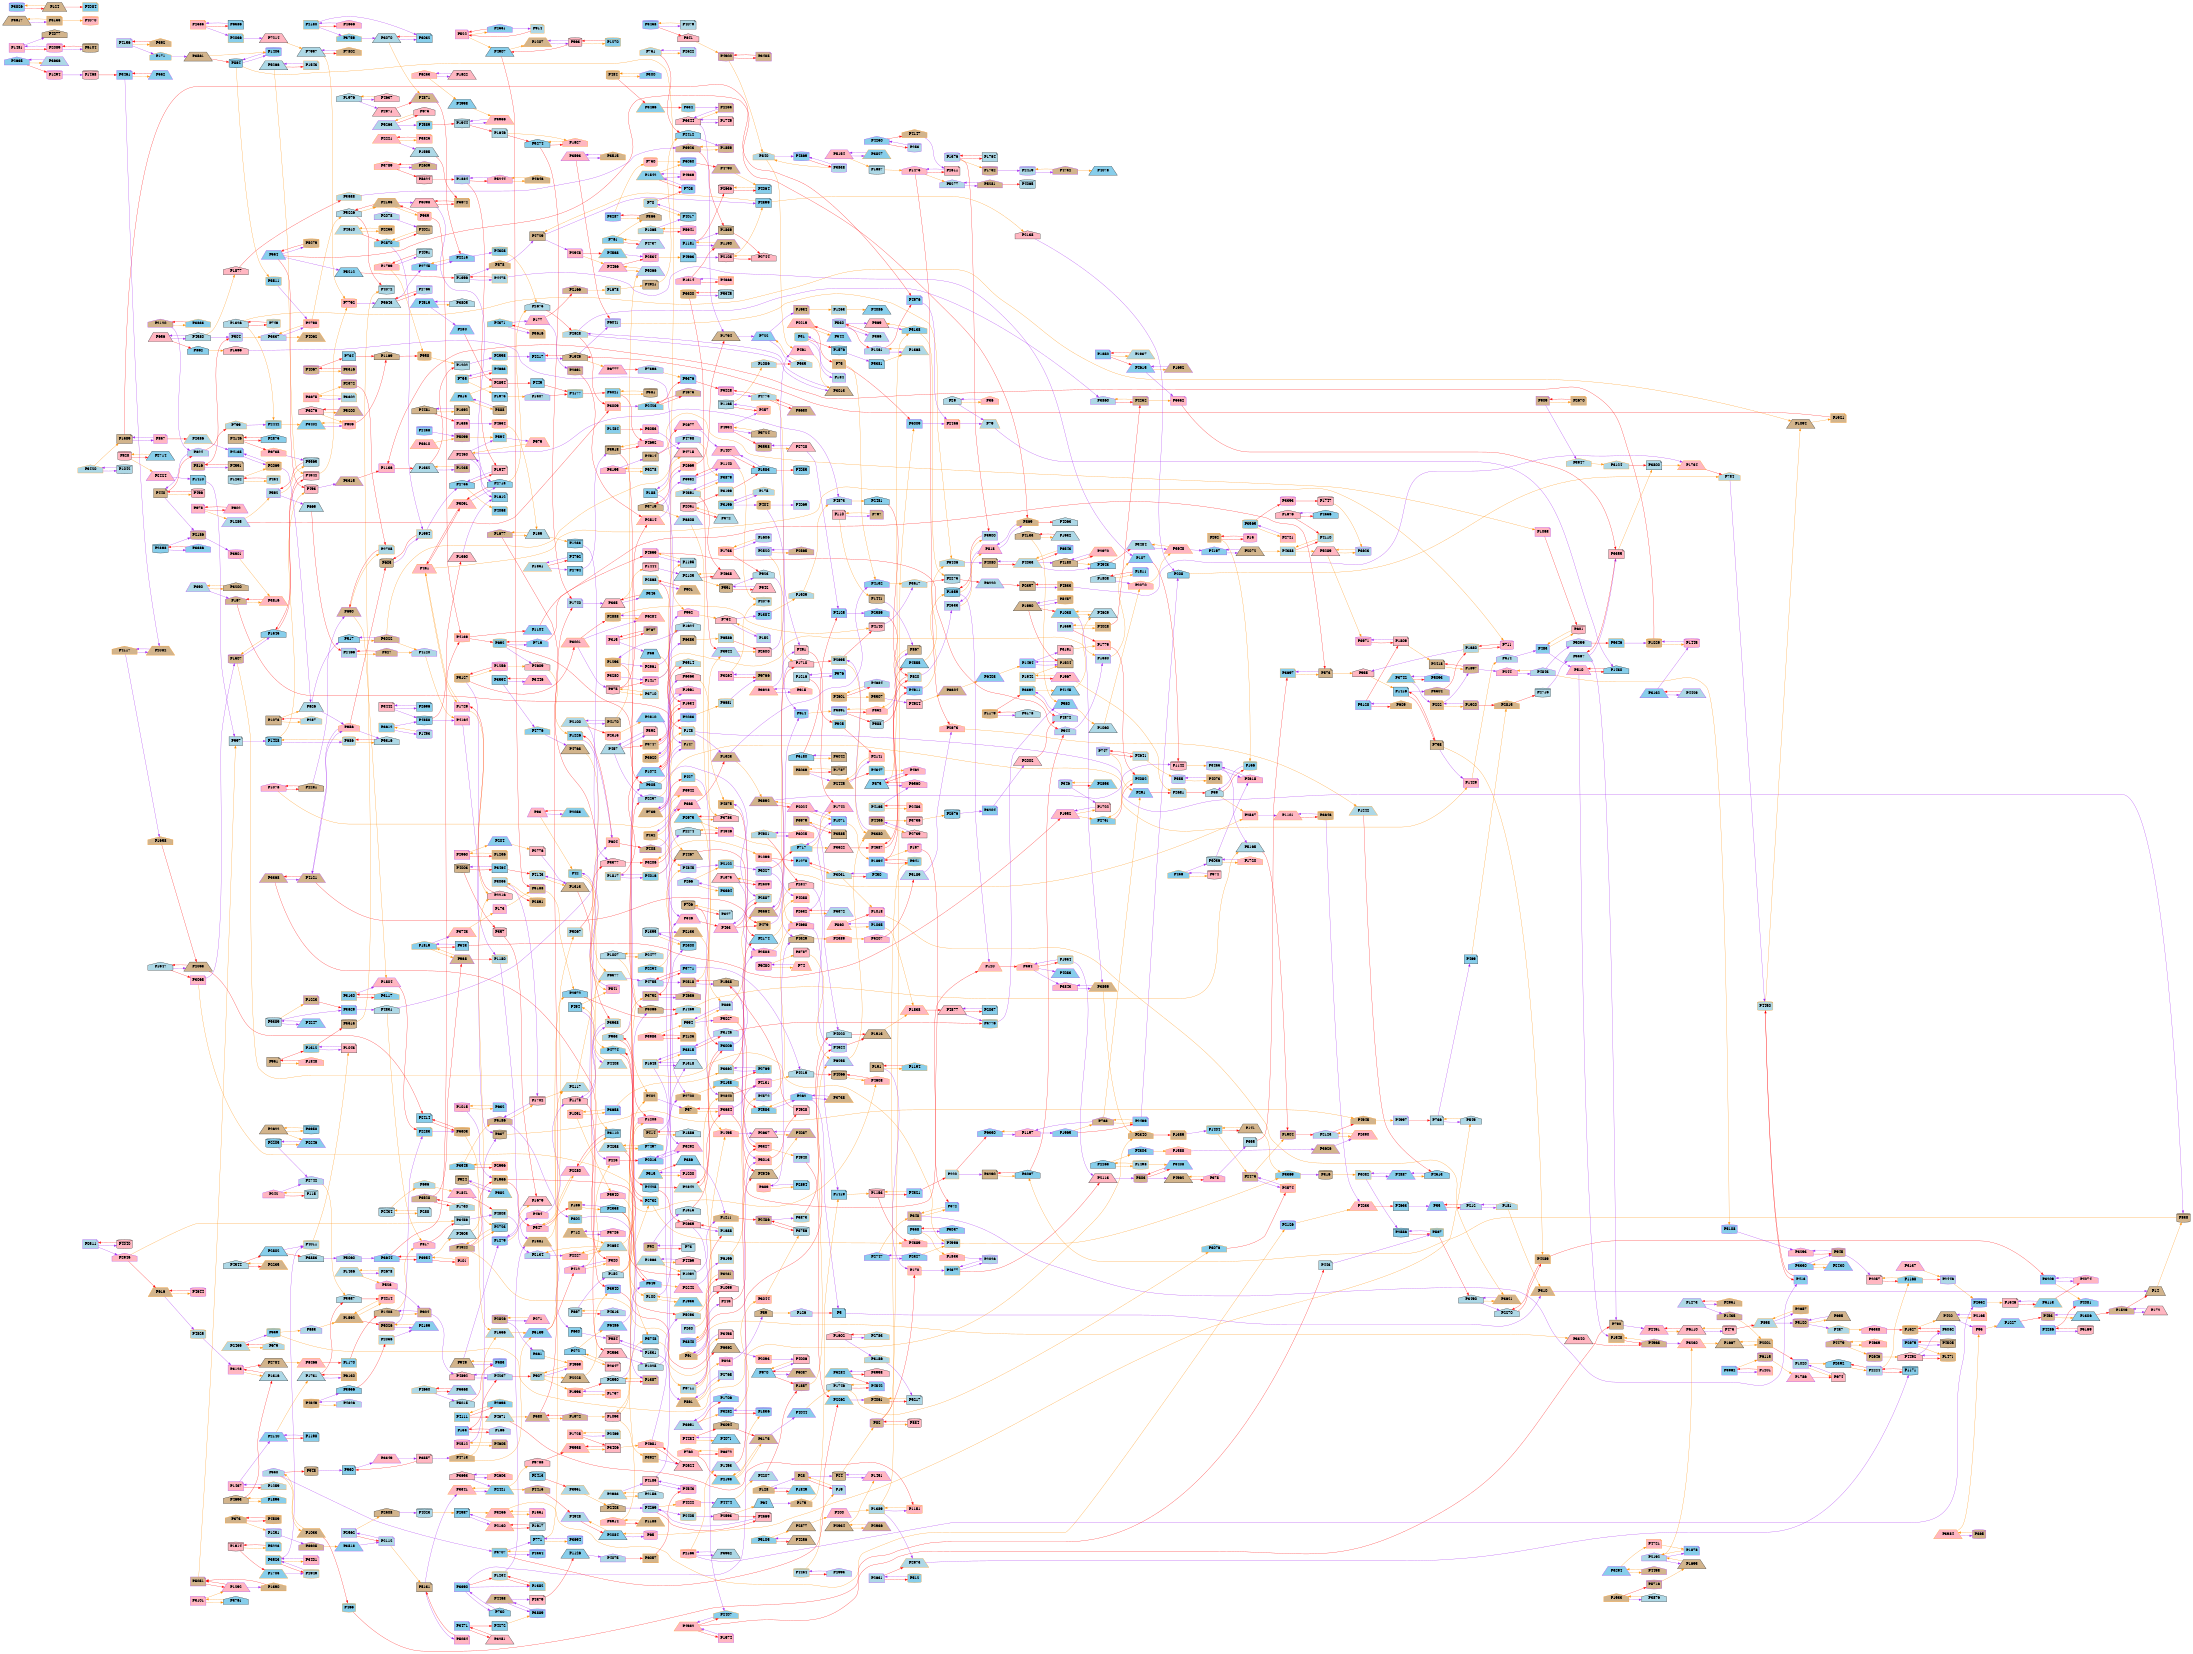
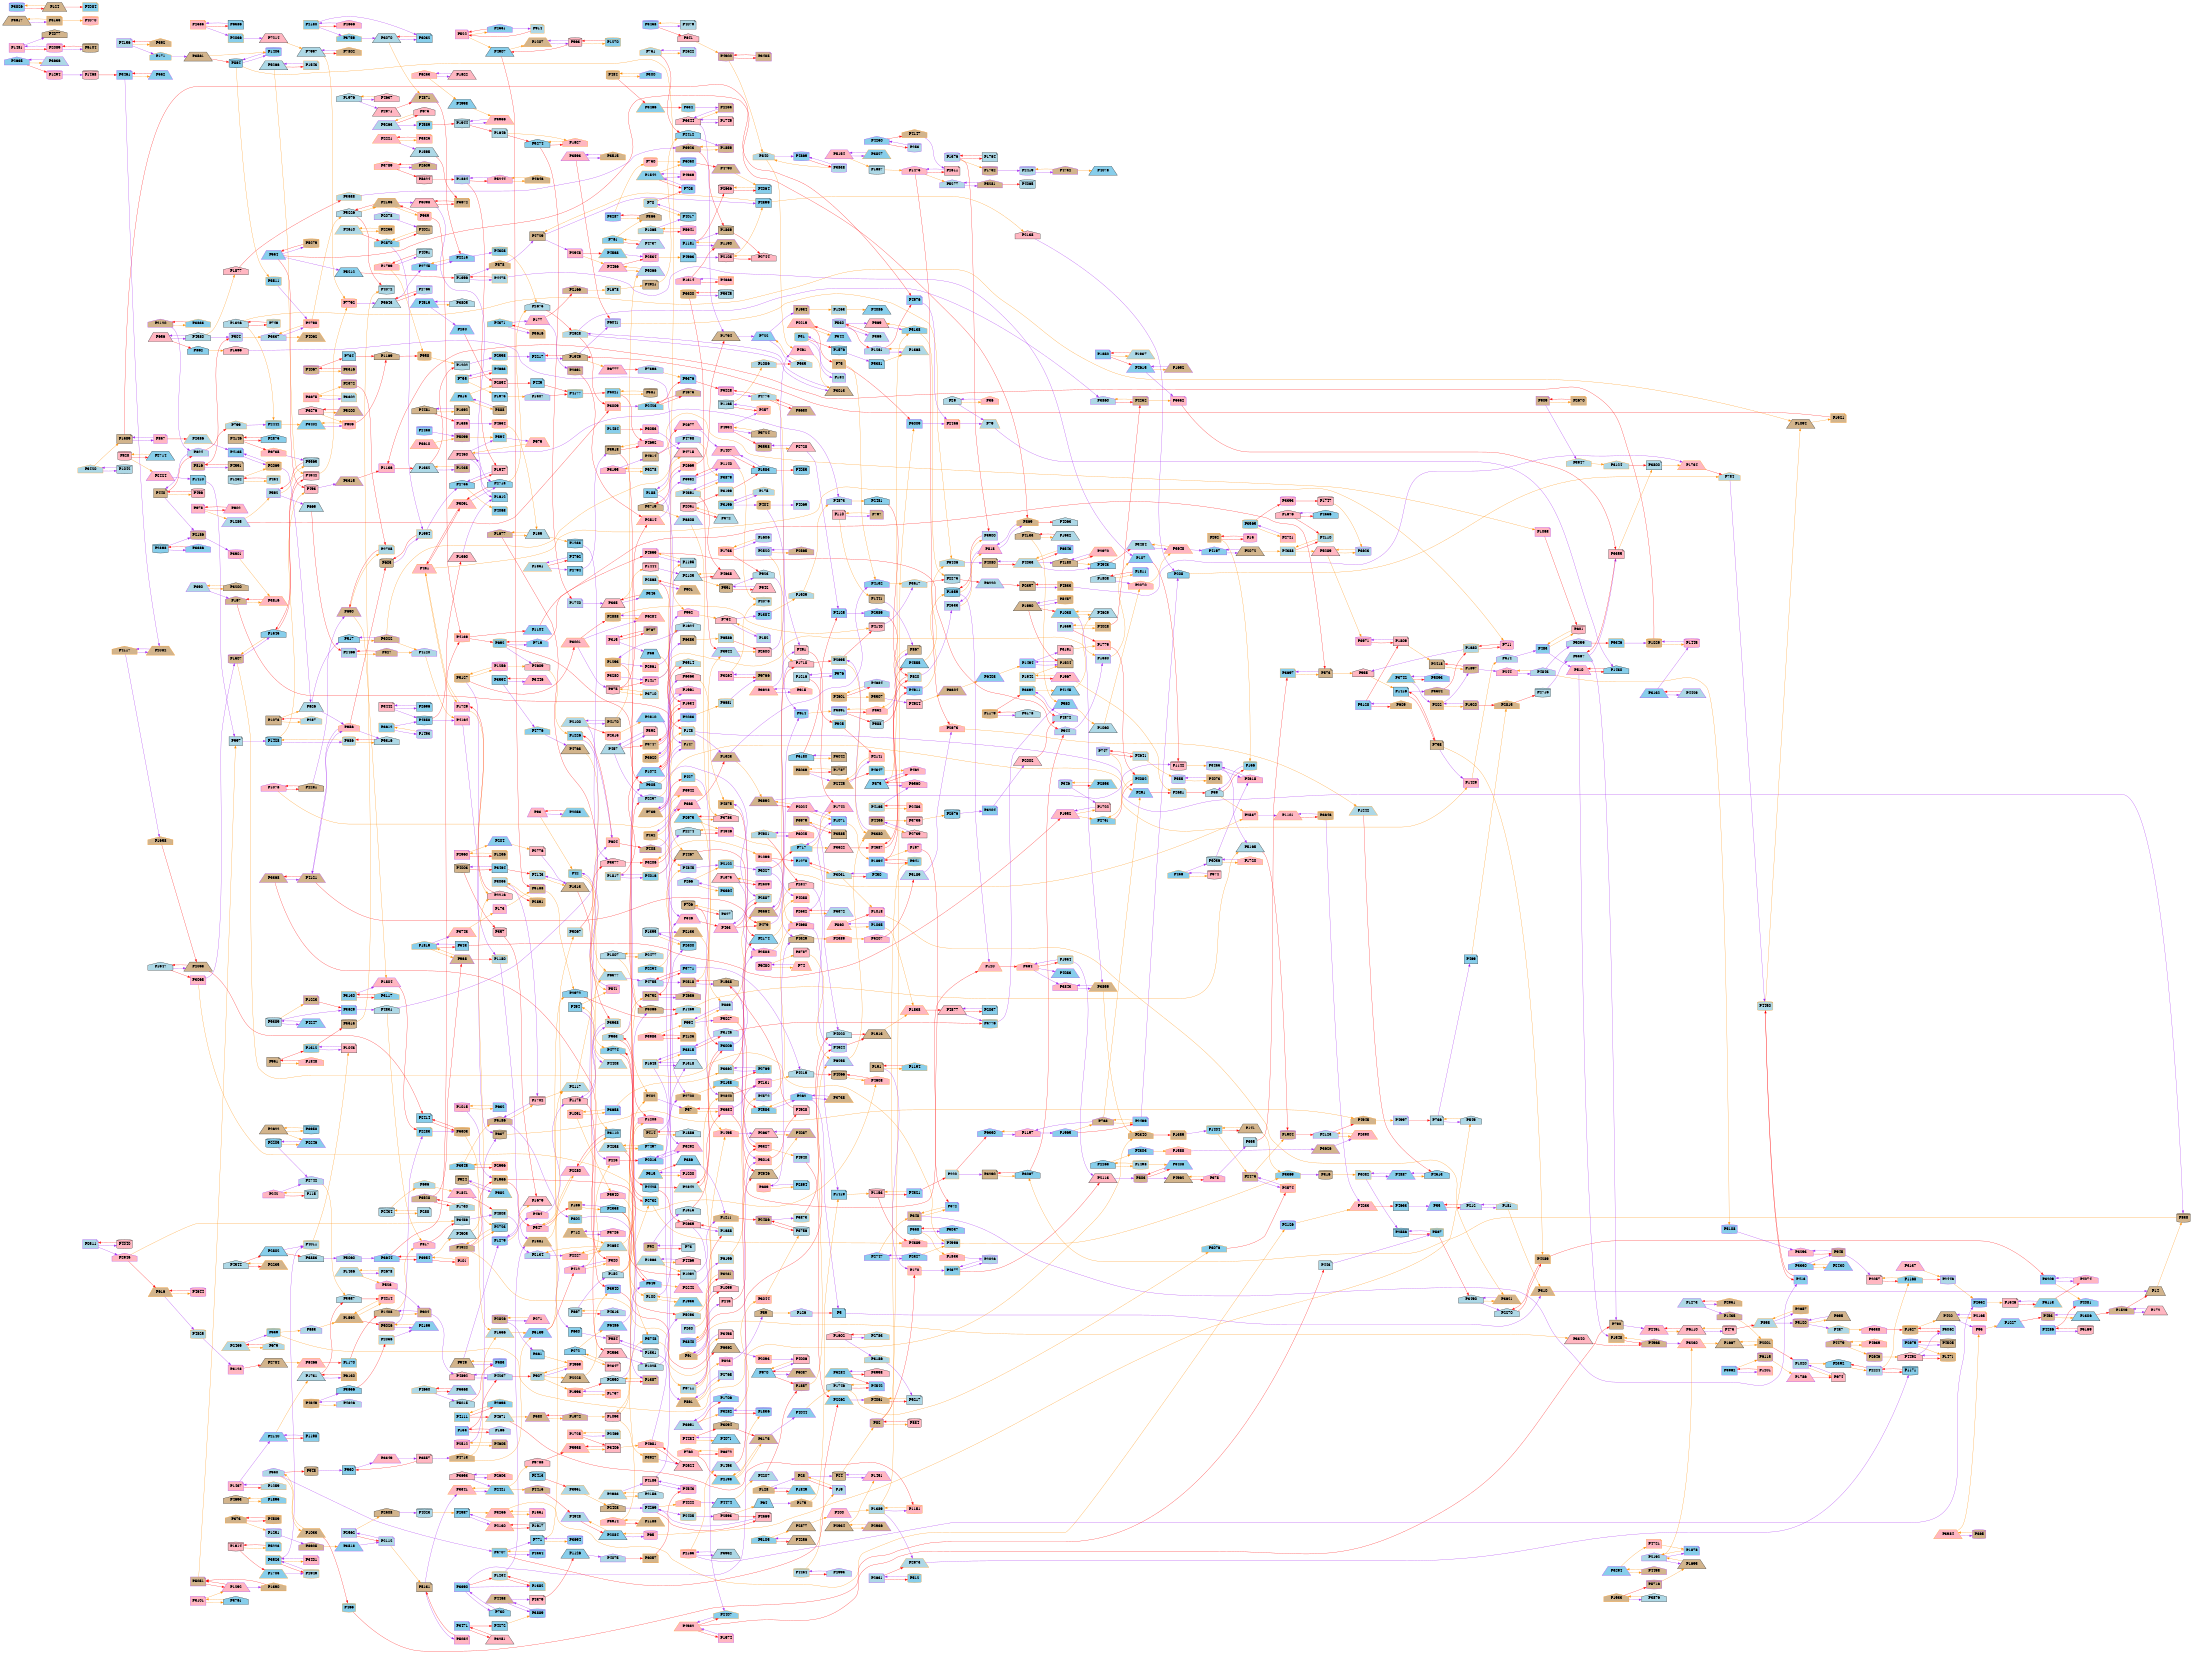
edge "P1256" -> "P5127": color red -> darkorange
edge "P580" -> "P1740": removed
node "P1316": removed
